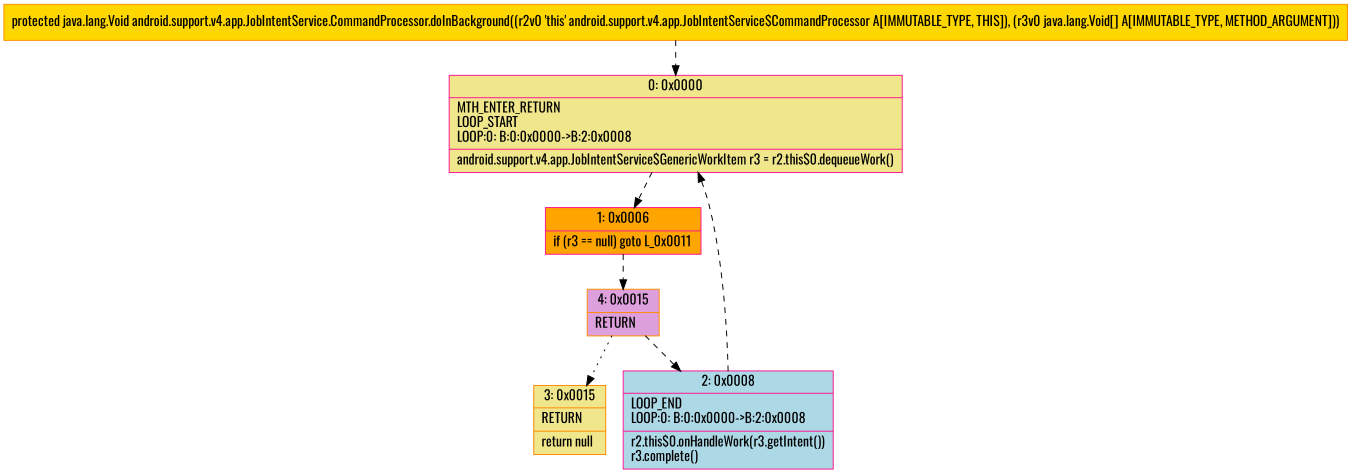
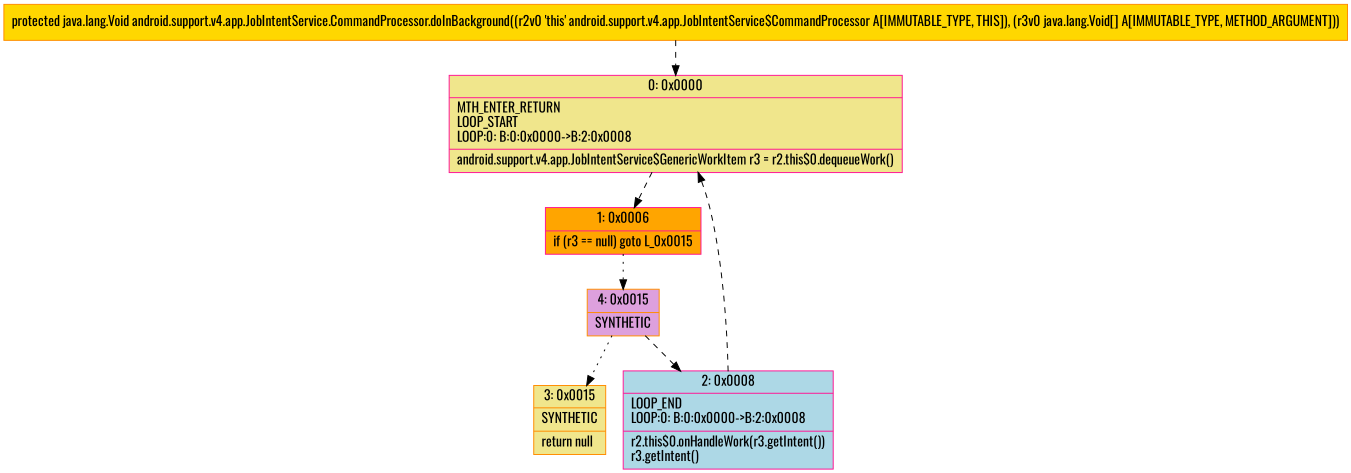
node "1: 0x0006": text "if (r3 == null) goto L_0x0011" -> "if (r3 == null) goto L_0x0015"
edge "1: 0x0006" -> "4: 0x0015": style dashed -> dotted
node "4: 0x0015": text "RETURN" -> "SYNTHETIC"
node "3: 0x0015": text "RETURN" -> "SYNTHETIC"
node "2: 0x0008": text "r3.complete()" -> "r3.getIntent()"
